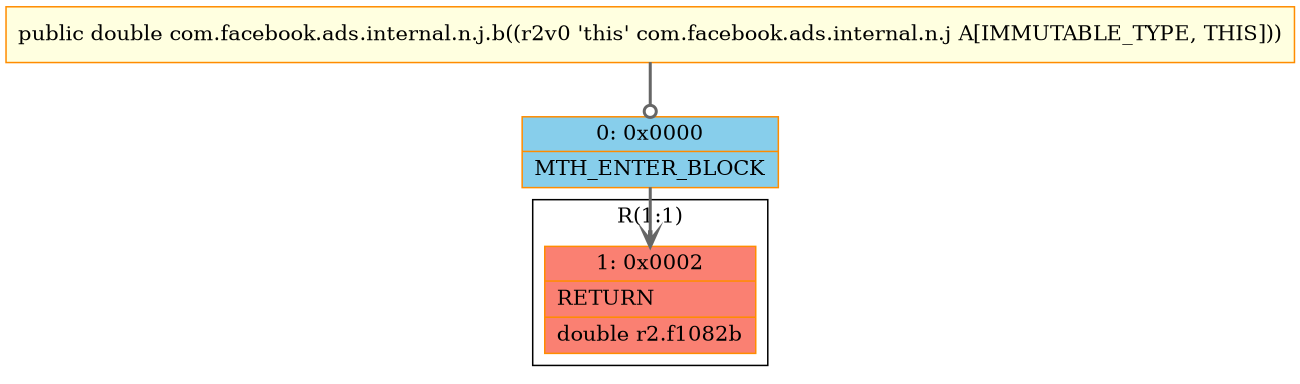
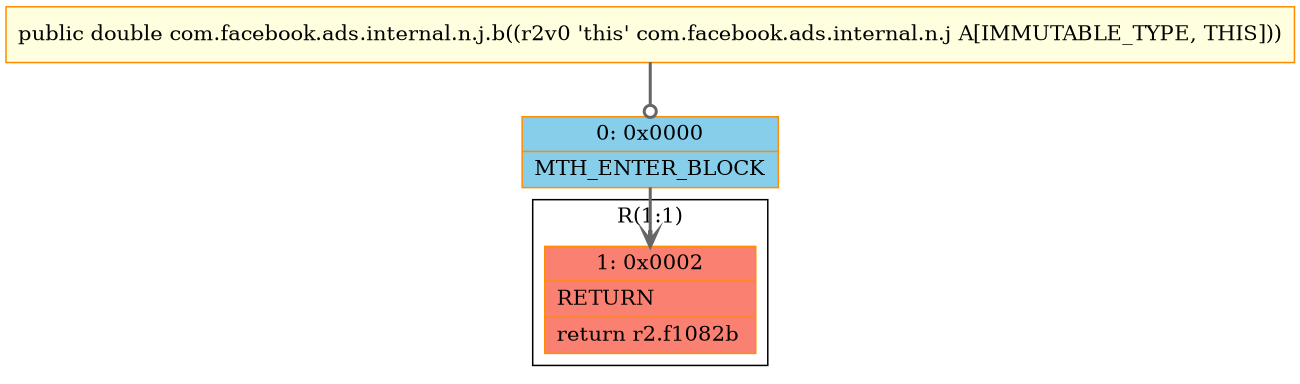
node "1: 0x0002": text "double r2.f1082b" -> "return r2.f1082b"
